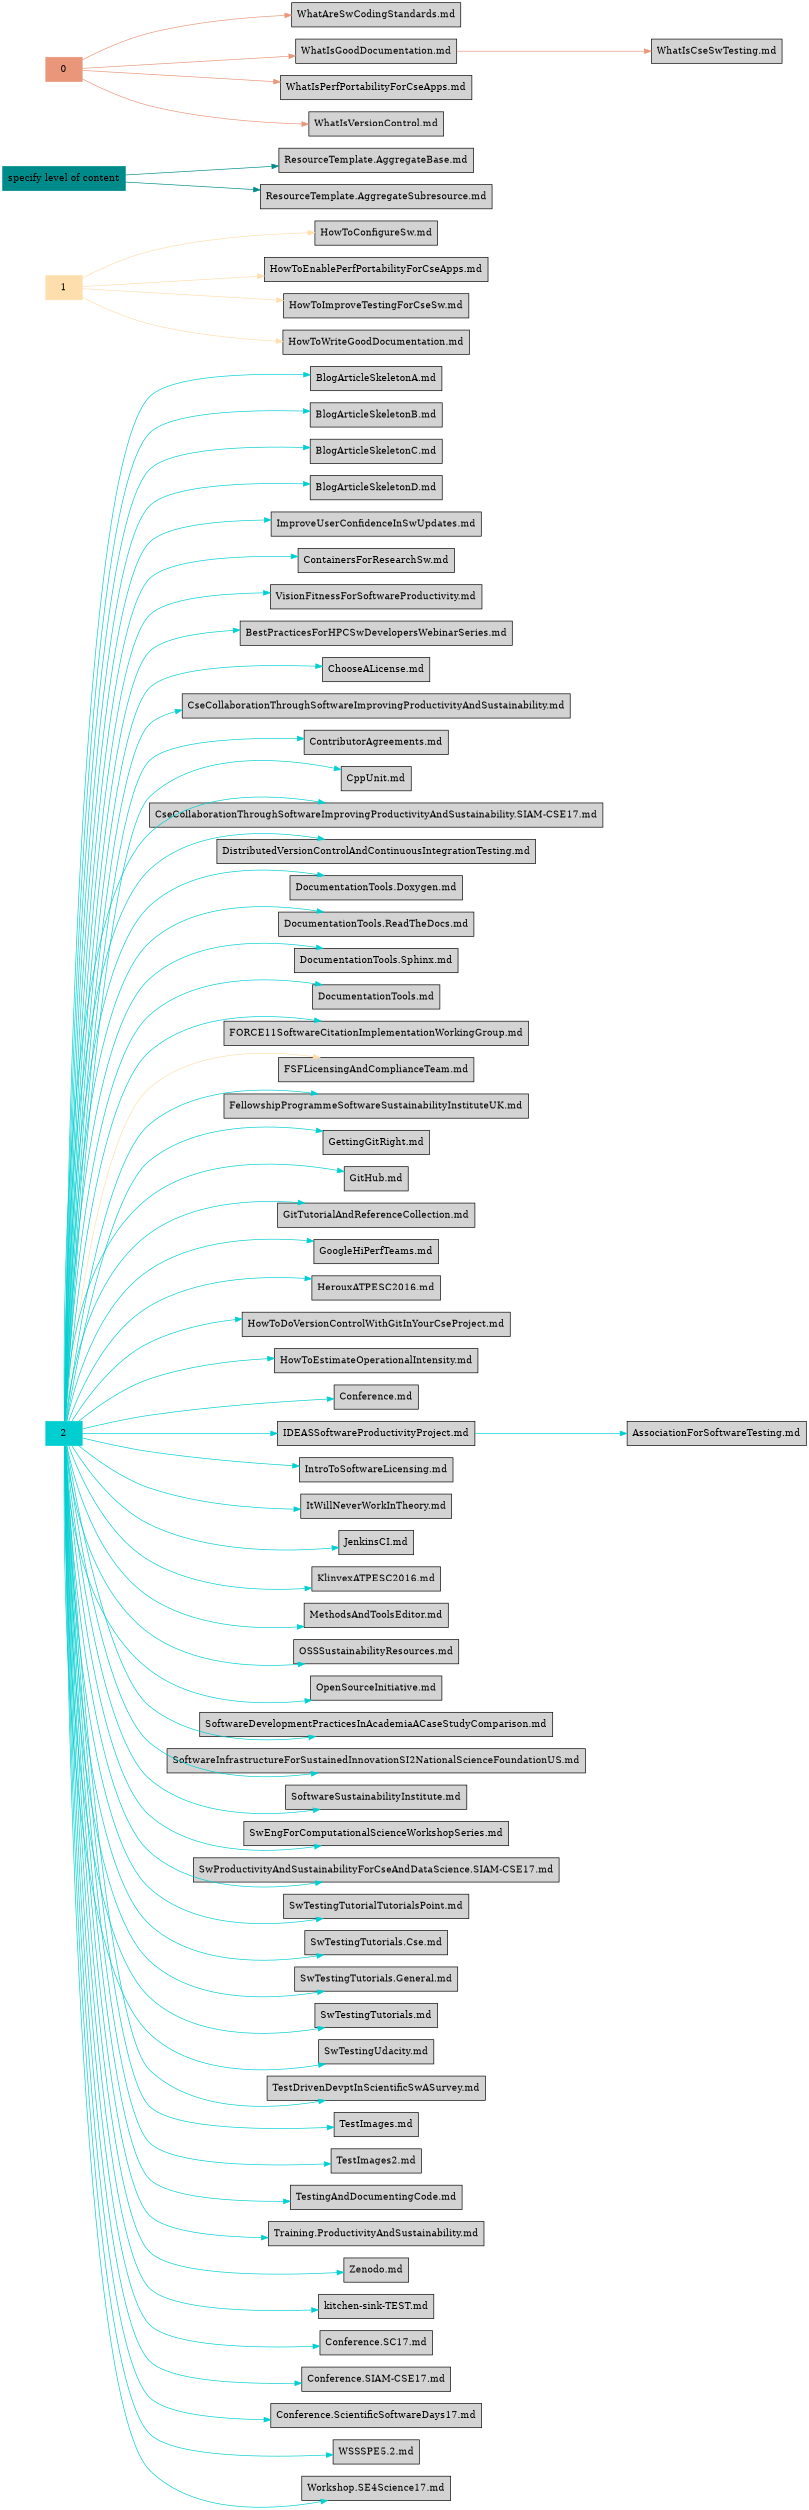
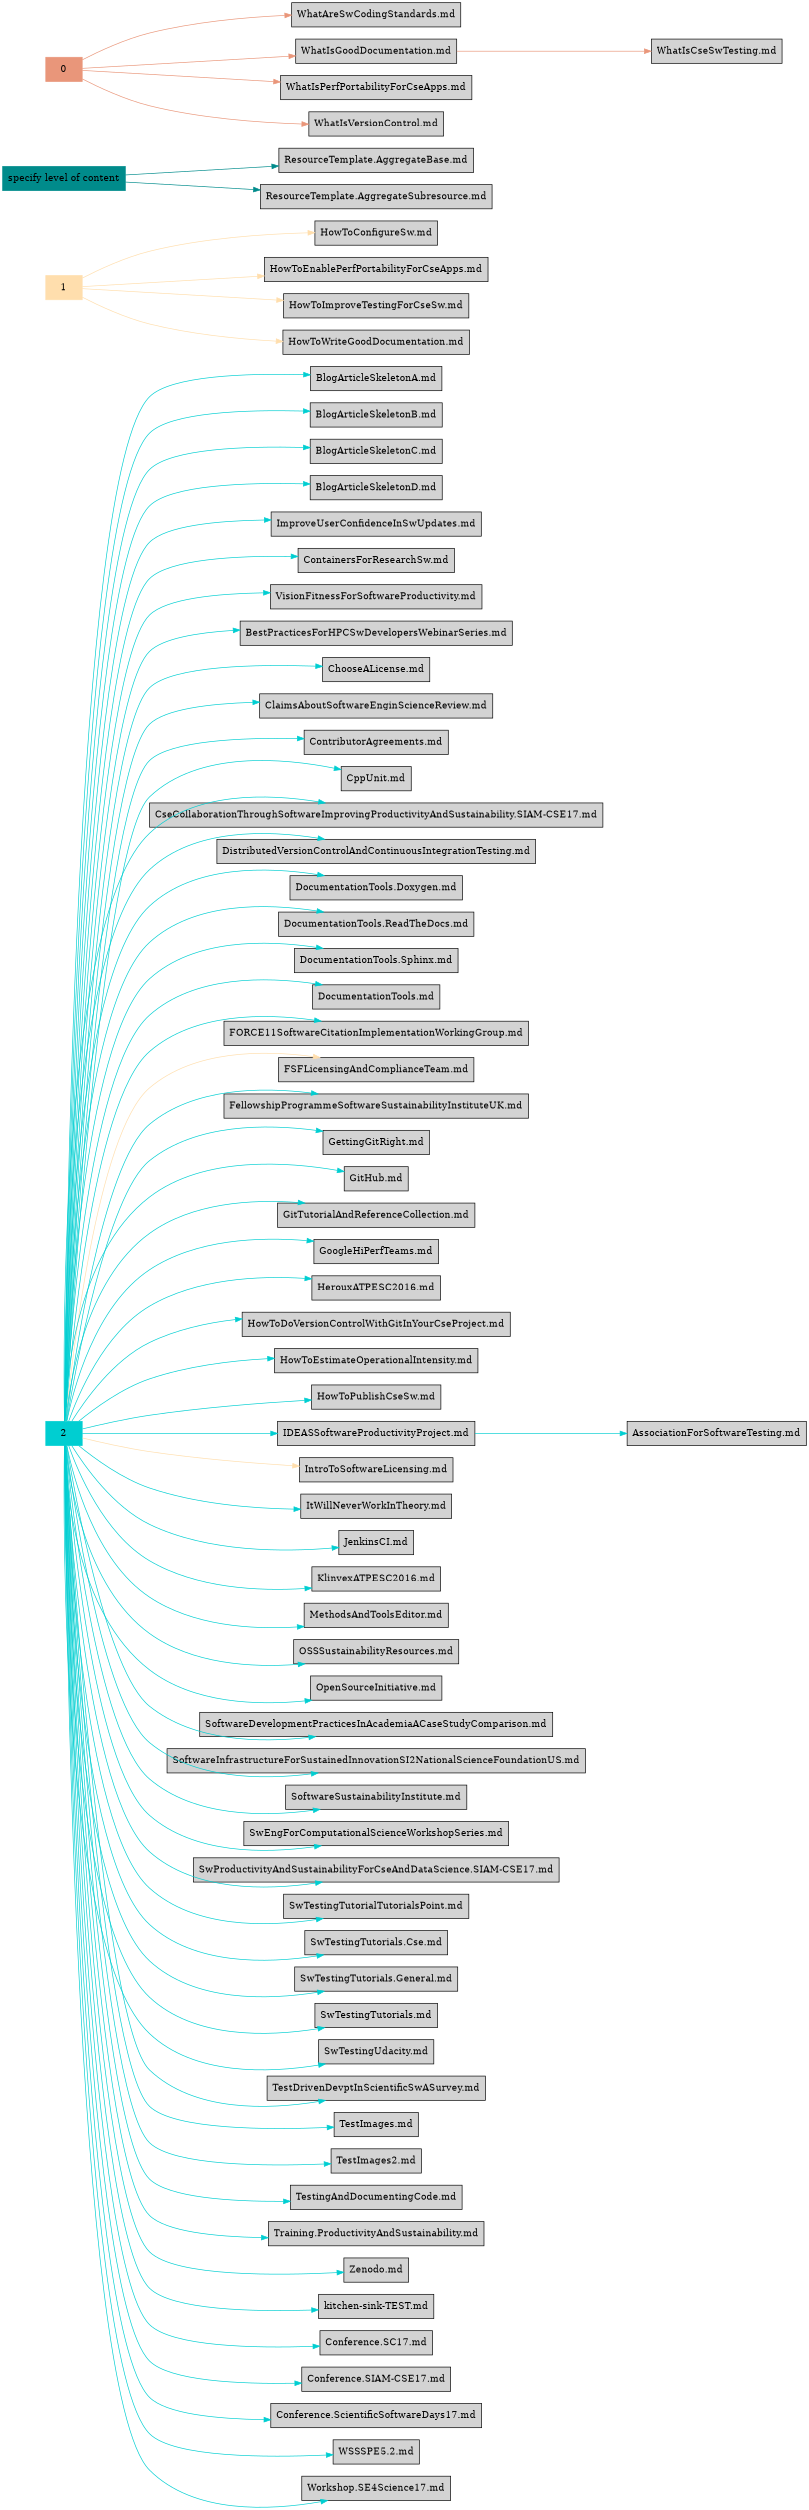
node "CseCollaborationThroughSoftwareImprovingProductivityAndSustainability.md": label "CseCollaborationThroughSoftwareImprovingProductivityAndSustainability.md" -> "ClaimsAboutSoftwareEnginScienceReview.md"
node "Conference.md": label "Conference.md" -> "HowToPublishCseSw.md"
edge "2" -> "IntroToSoftwareLicensing.md": color darkturquoise -> navajowhite
